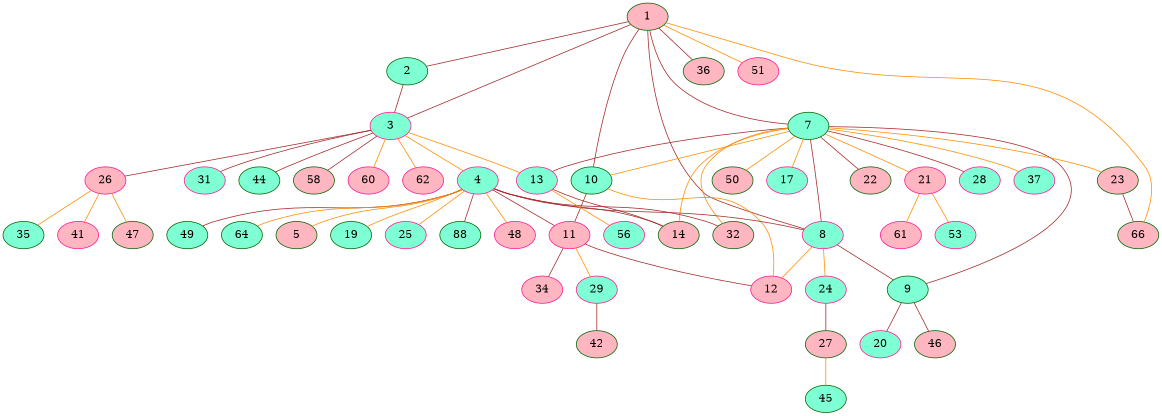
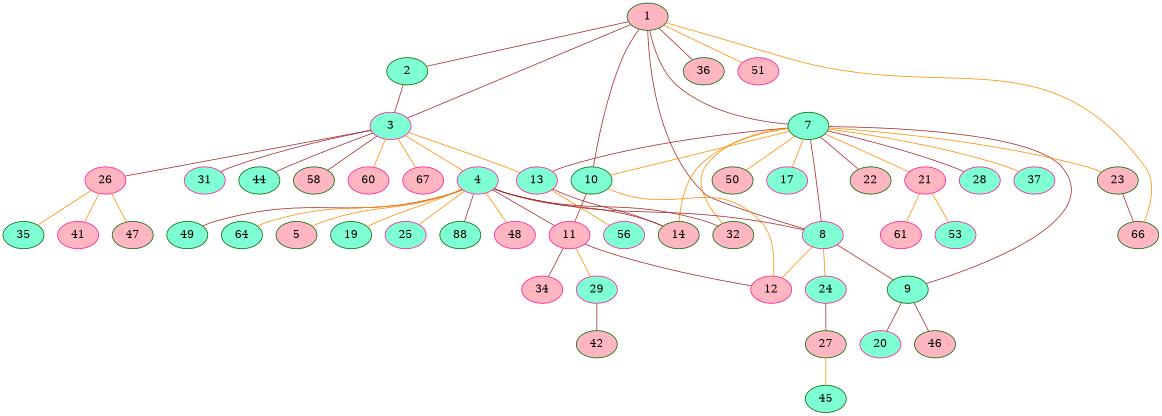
node "62": label "62" -> "67"
